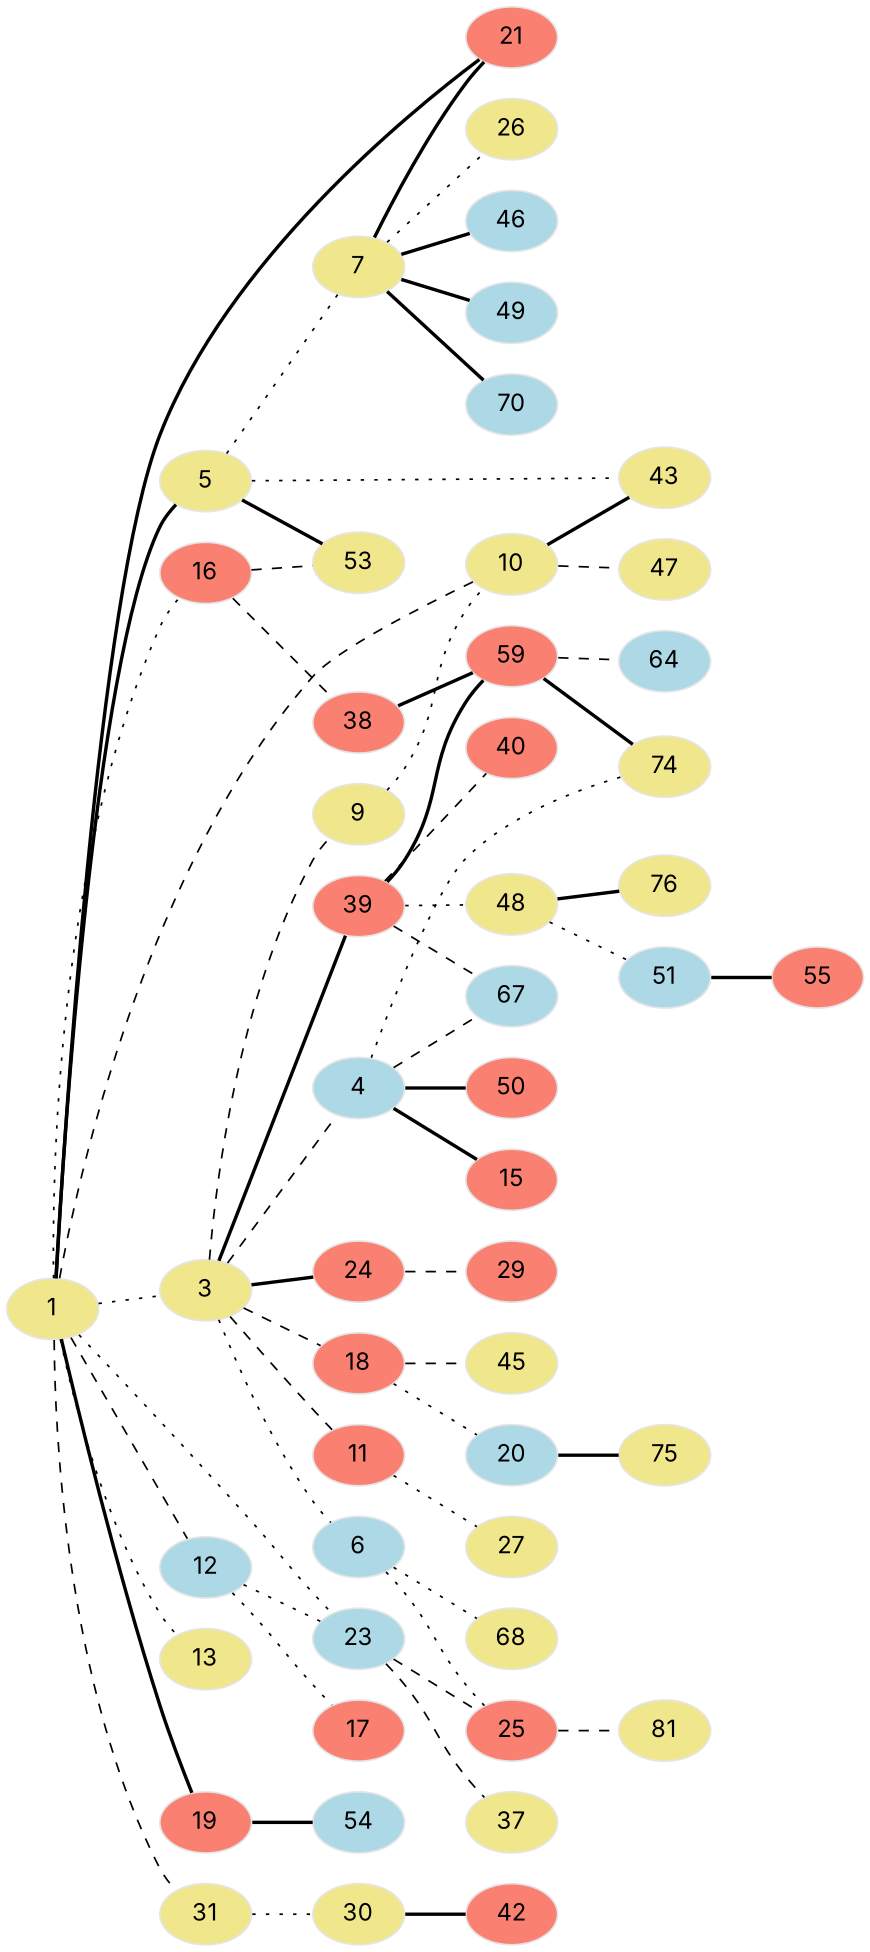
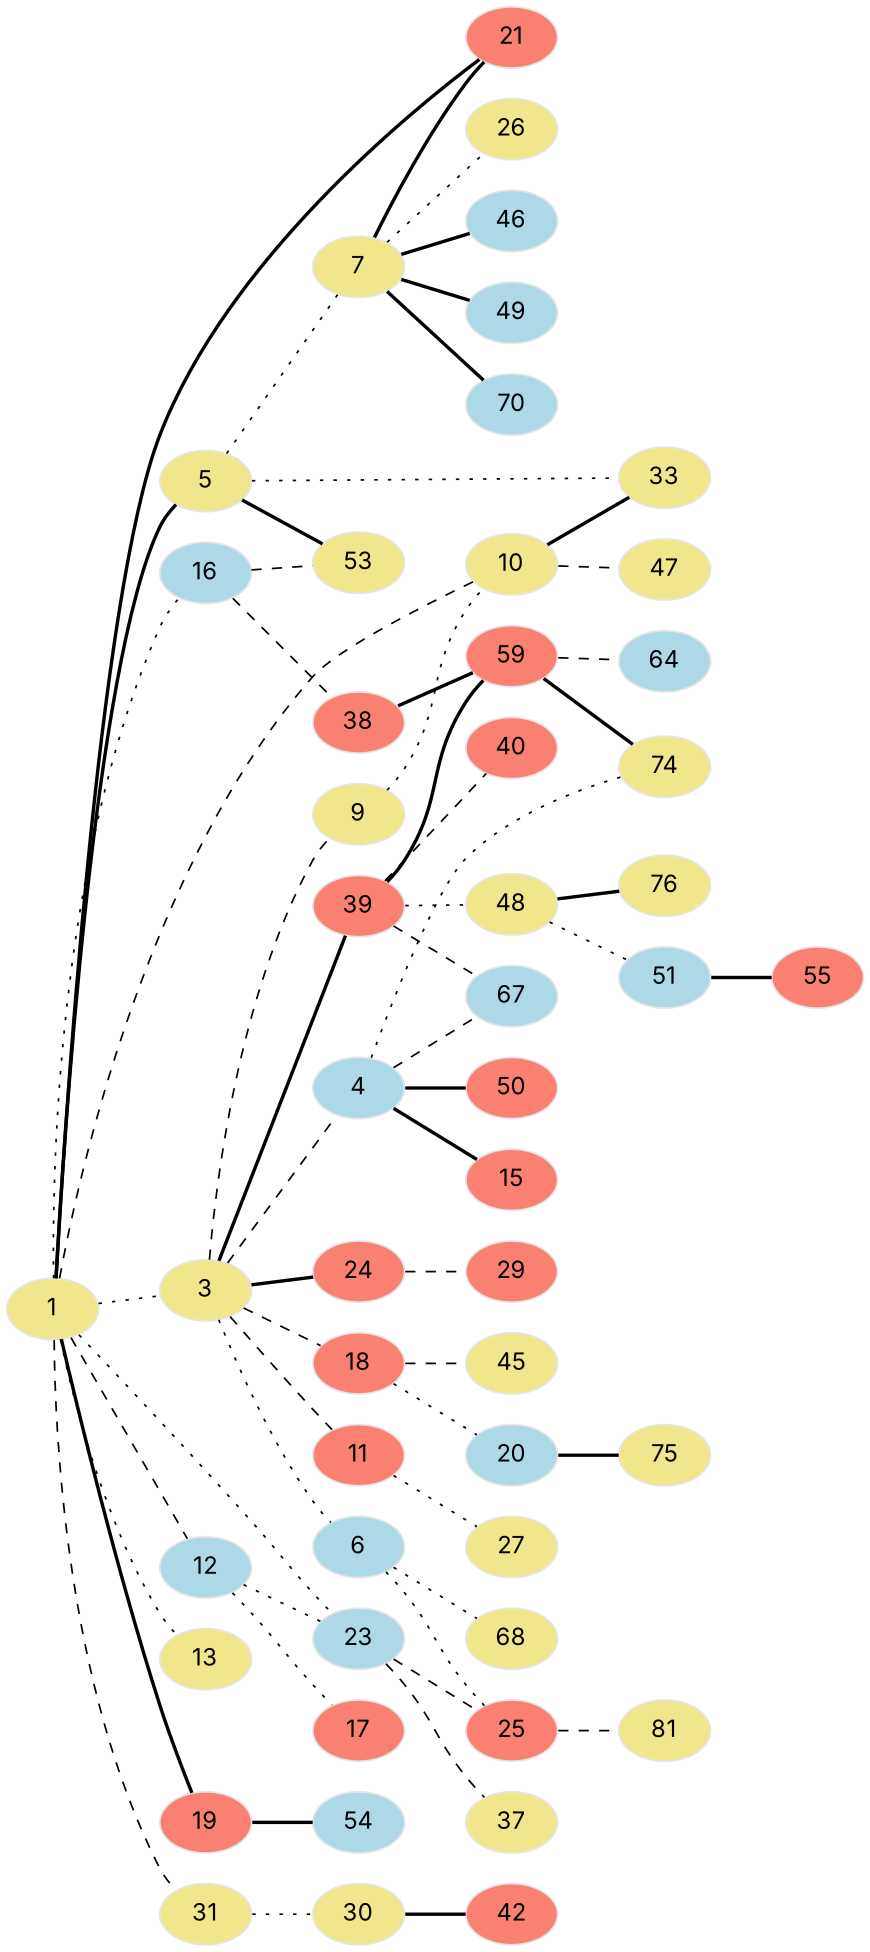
node "43": label "43" -> "33"
node "16": fillcolor salmon -> lightblue
